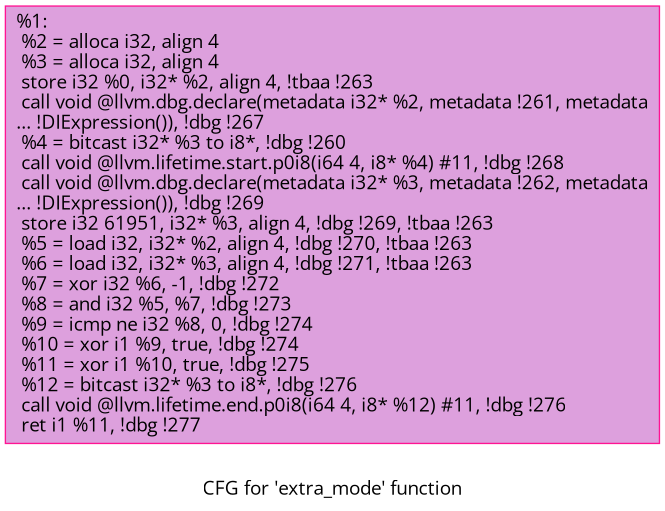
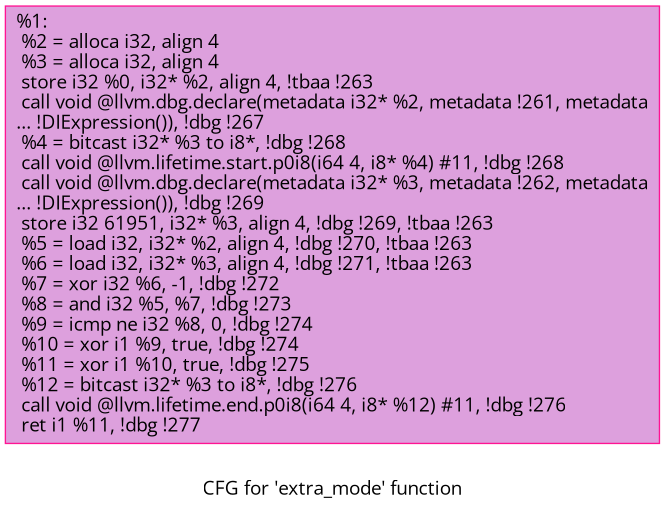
node "%1:": text "%4 = bitcast i32* %3 to i8*, !dbg !260" -> "%4 = bitcast i32* %3 to i8*, !dbg !268"
